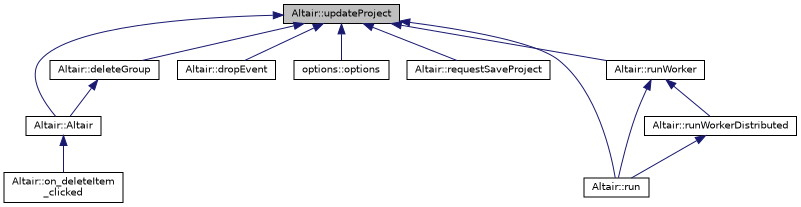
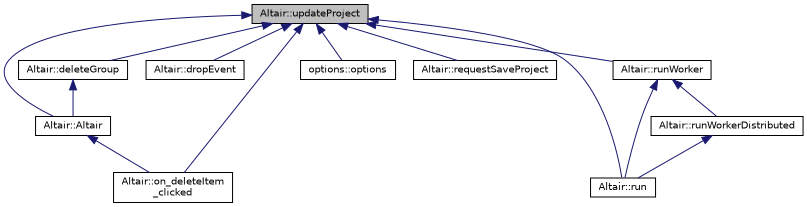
edge "Altair::on_deleteItem _clicked" -> "Altair::updateProject": added
